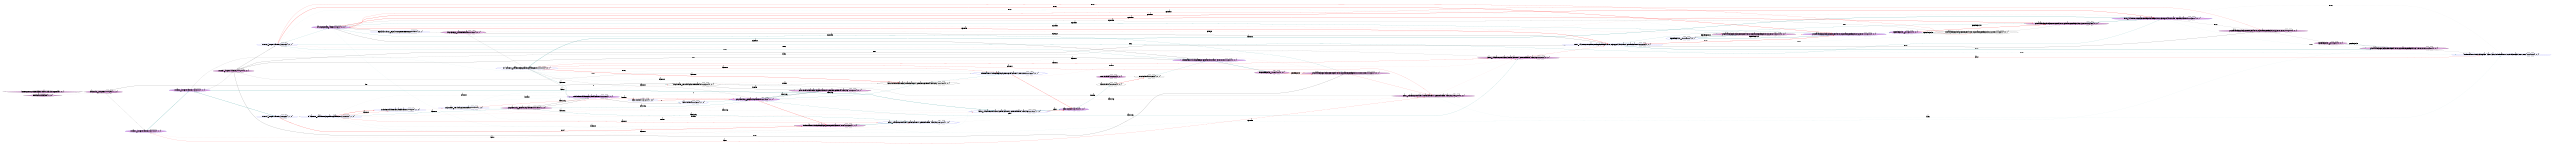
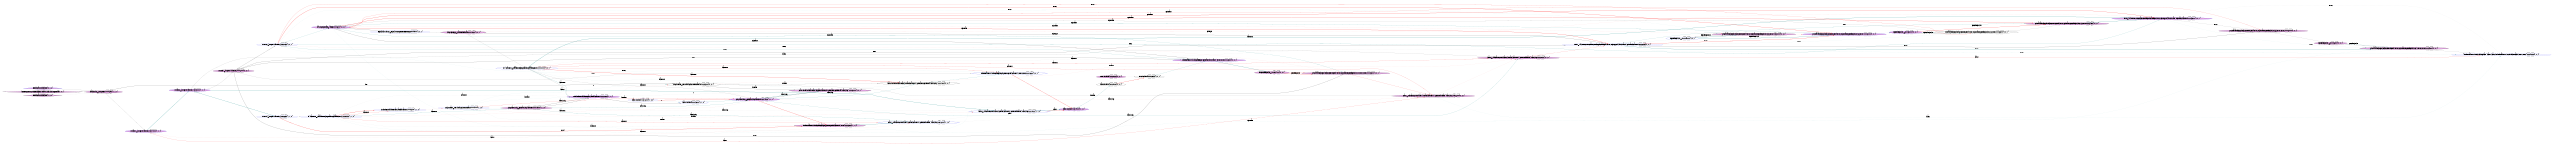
node "testRollLocatorsWithOldServer['0', '1', '0']": added
